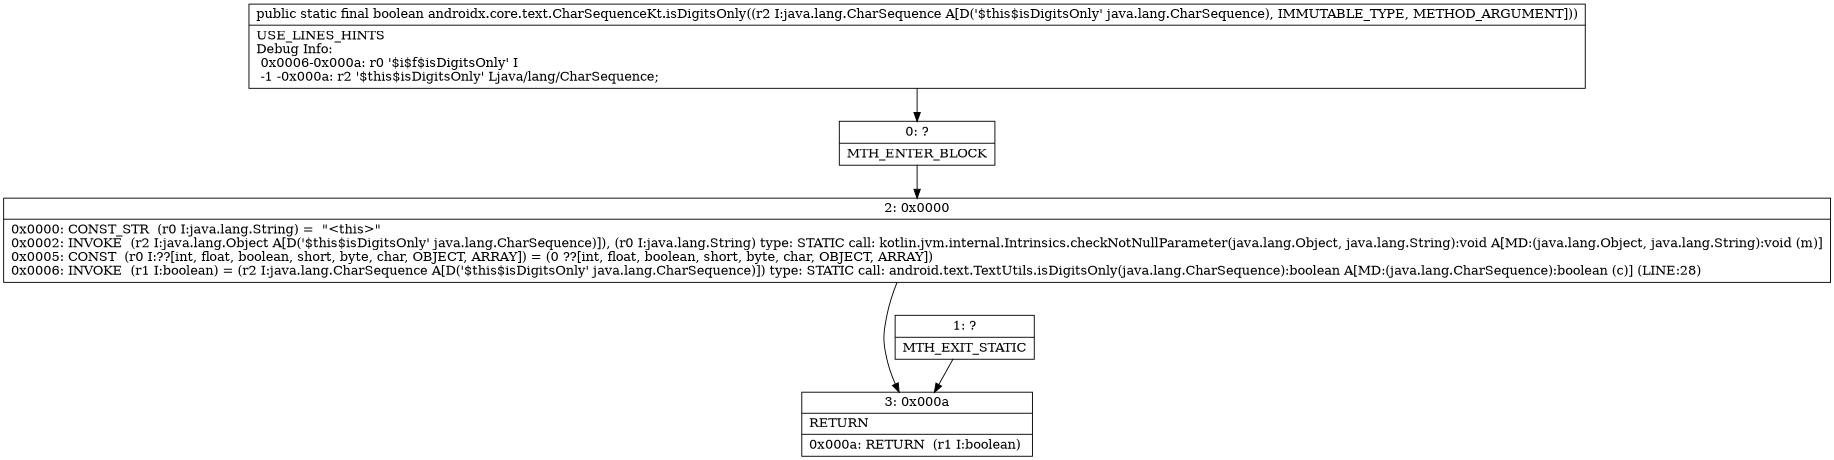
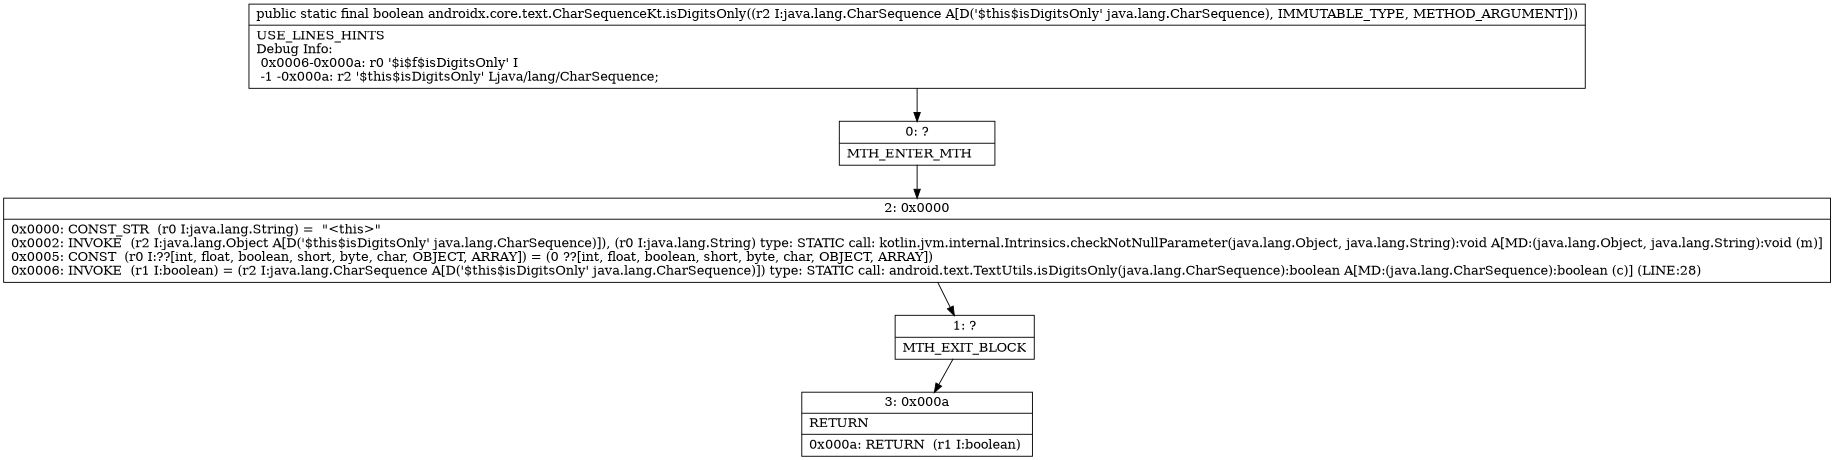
node "0: ?": text "MTH_ENTER_BLOCK" -> "MTH_ENTER_MTH"
edge "2: 0x0000" -> "3: 0x000a": now "2: 0x0000" -> "1: ?"
node "1: ?": text "MTH_EXIT_STATIC" -> "MTH_EXIT_BLOCK"
